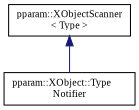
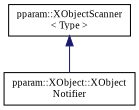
node "pparam::XObject::Type Notifier": label "pparam::XObject::Type Notifier" -> "pparam::XObject::XObject Notifier"
